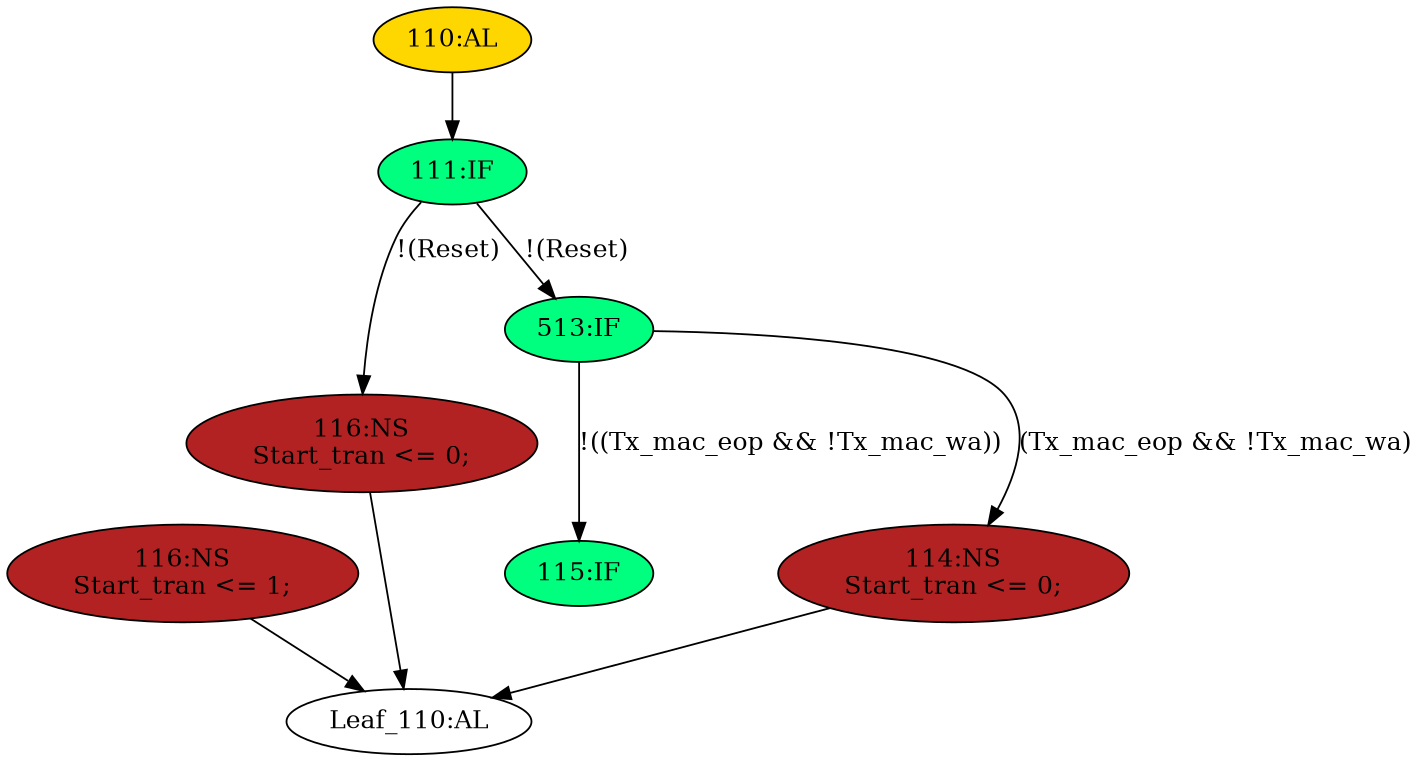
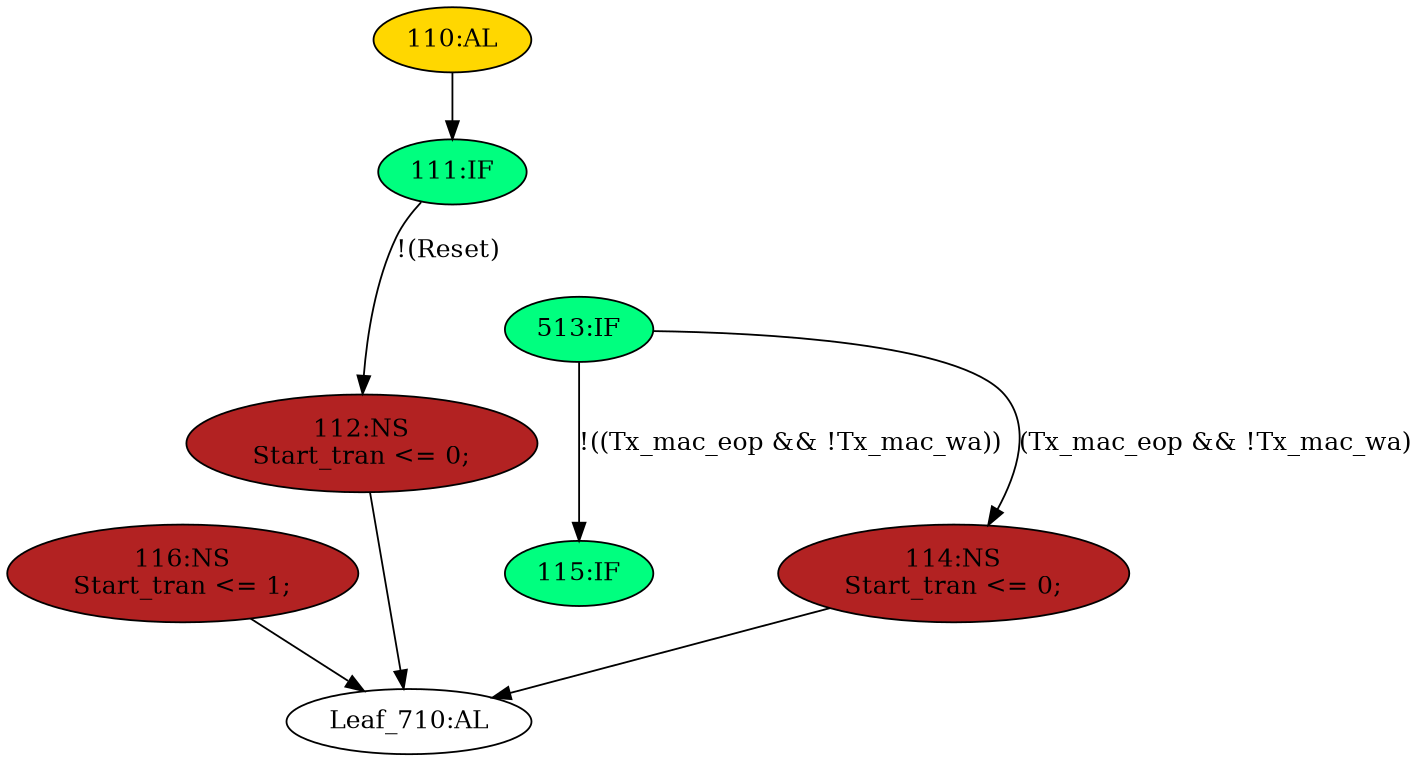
edge "111:IF" -> "513:IF": removed, label "!(Reset)"
node "116:NS Start_tran <= 0;": label "116:NS Start_tran <= 0;" -> "112:NS Start_tran <= 0;"
node "Leaf_110:AL": label "Leaf_110:AL" -> "Leaf_710:AL"
